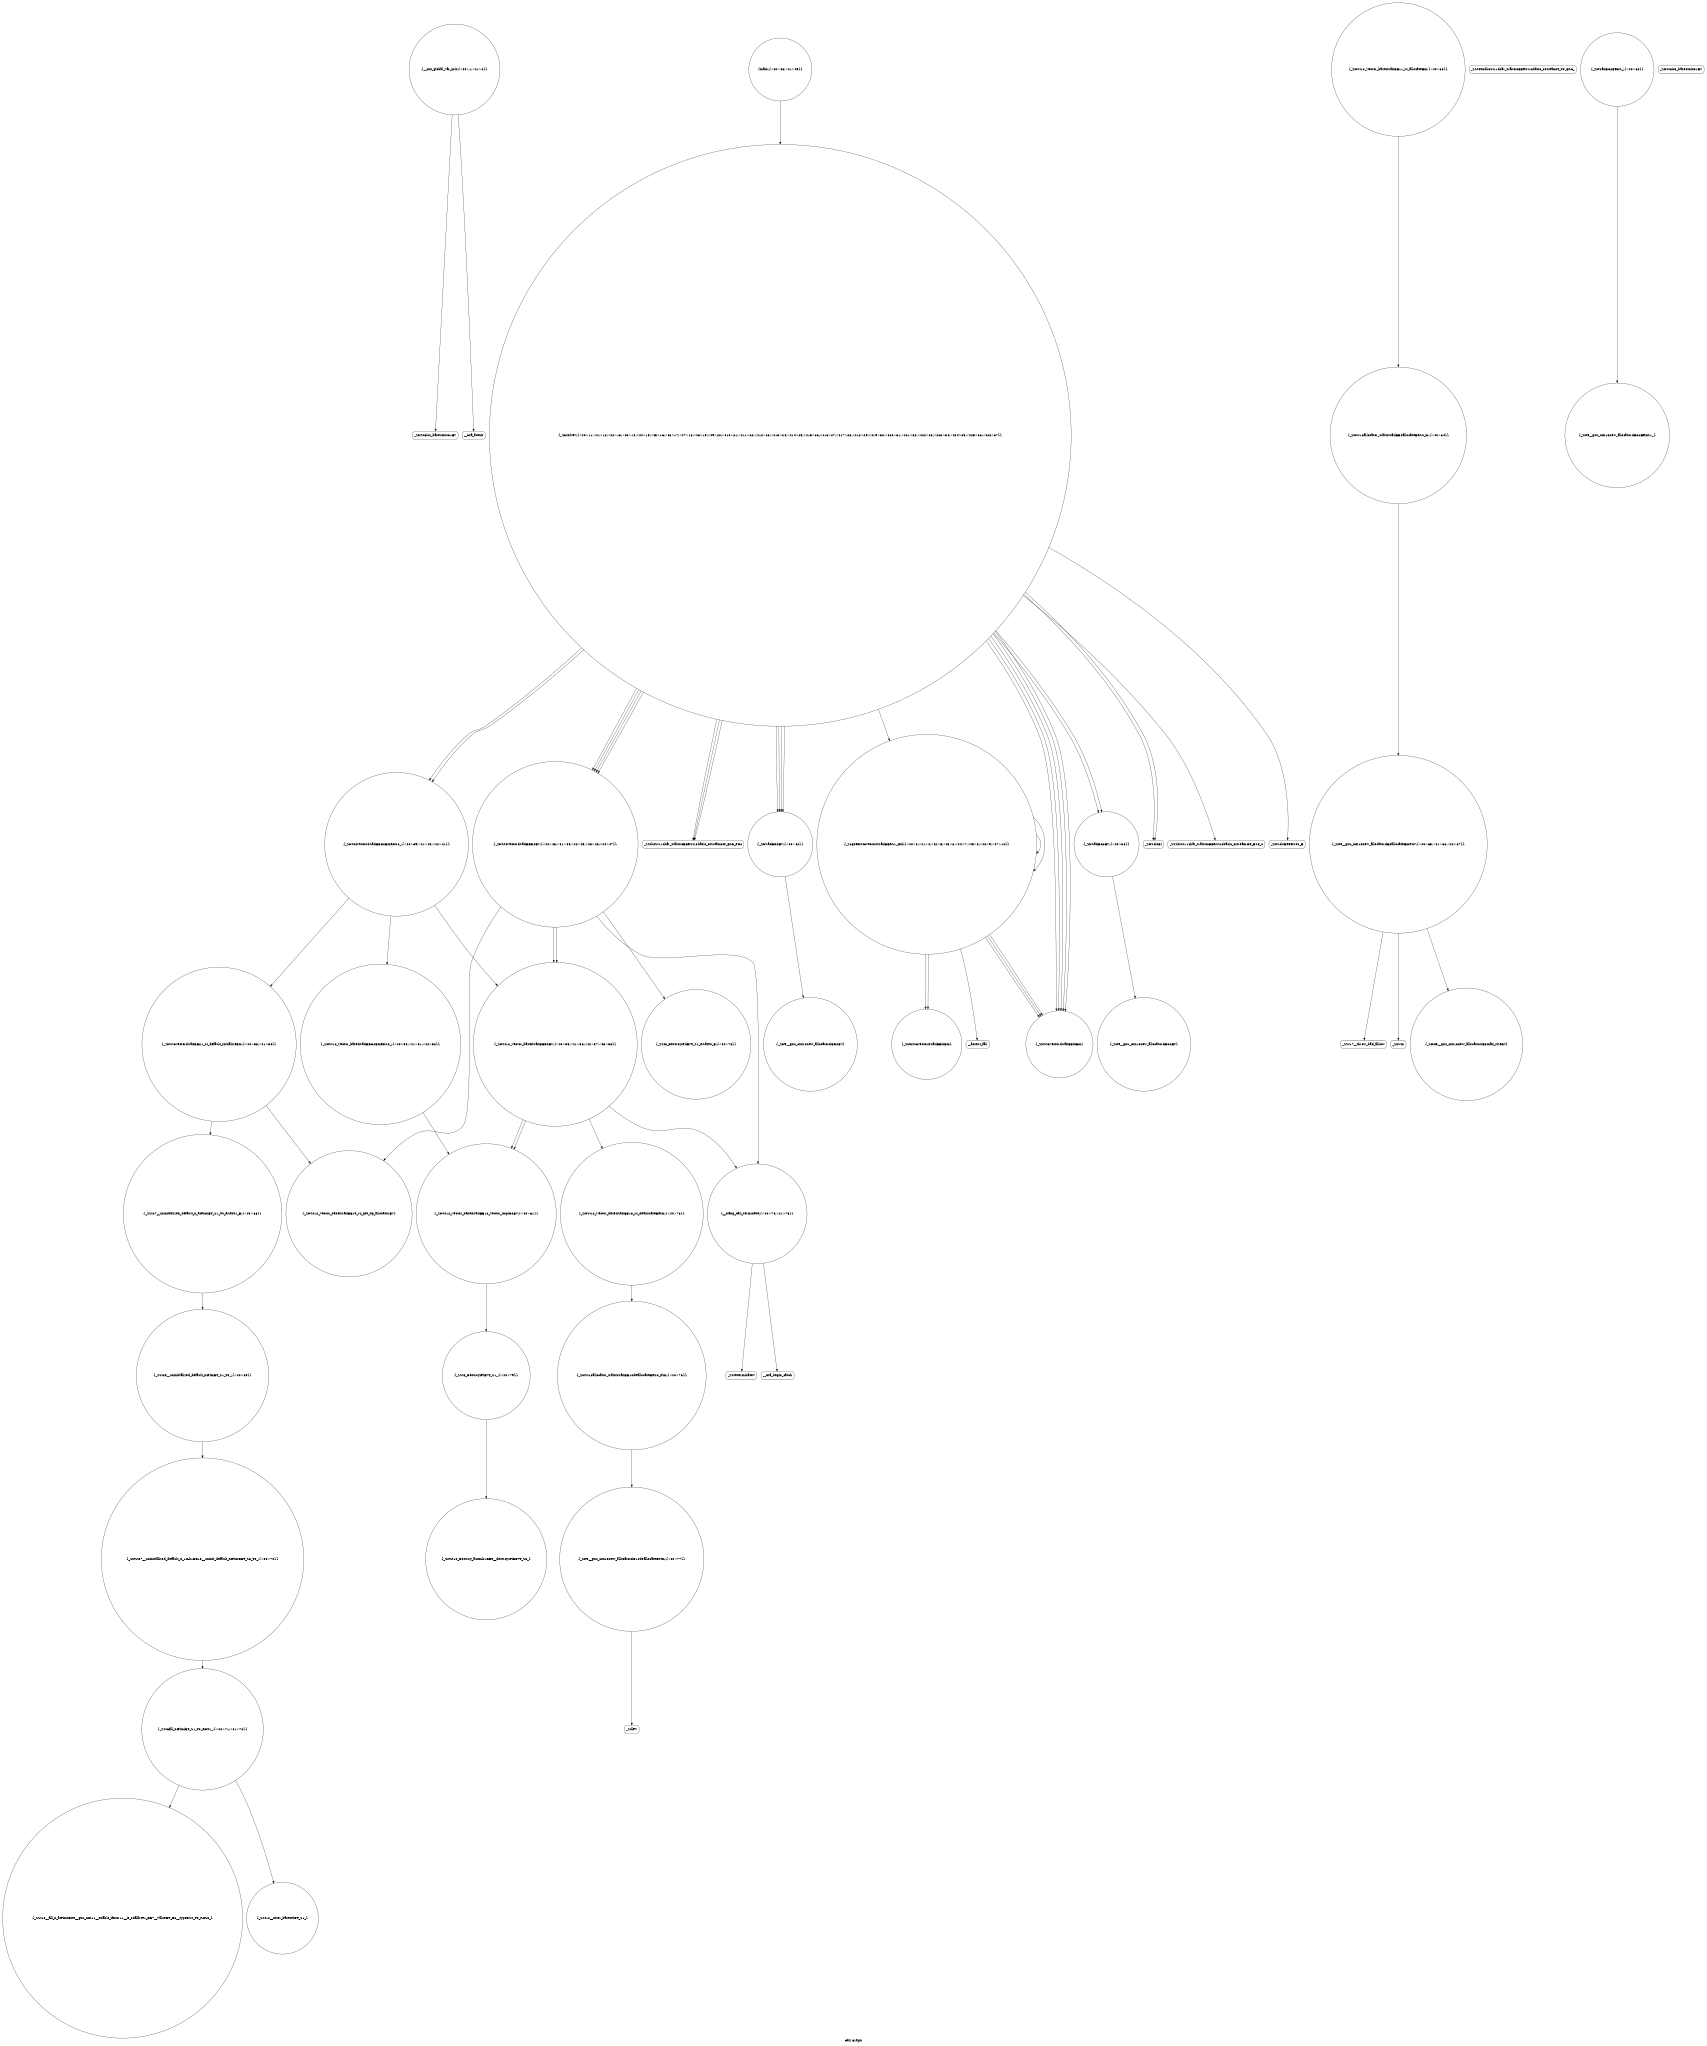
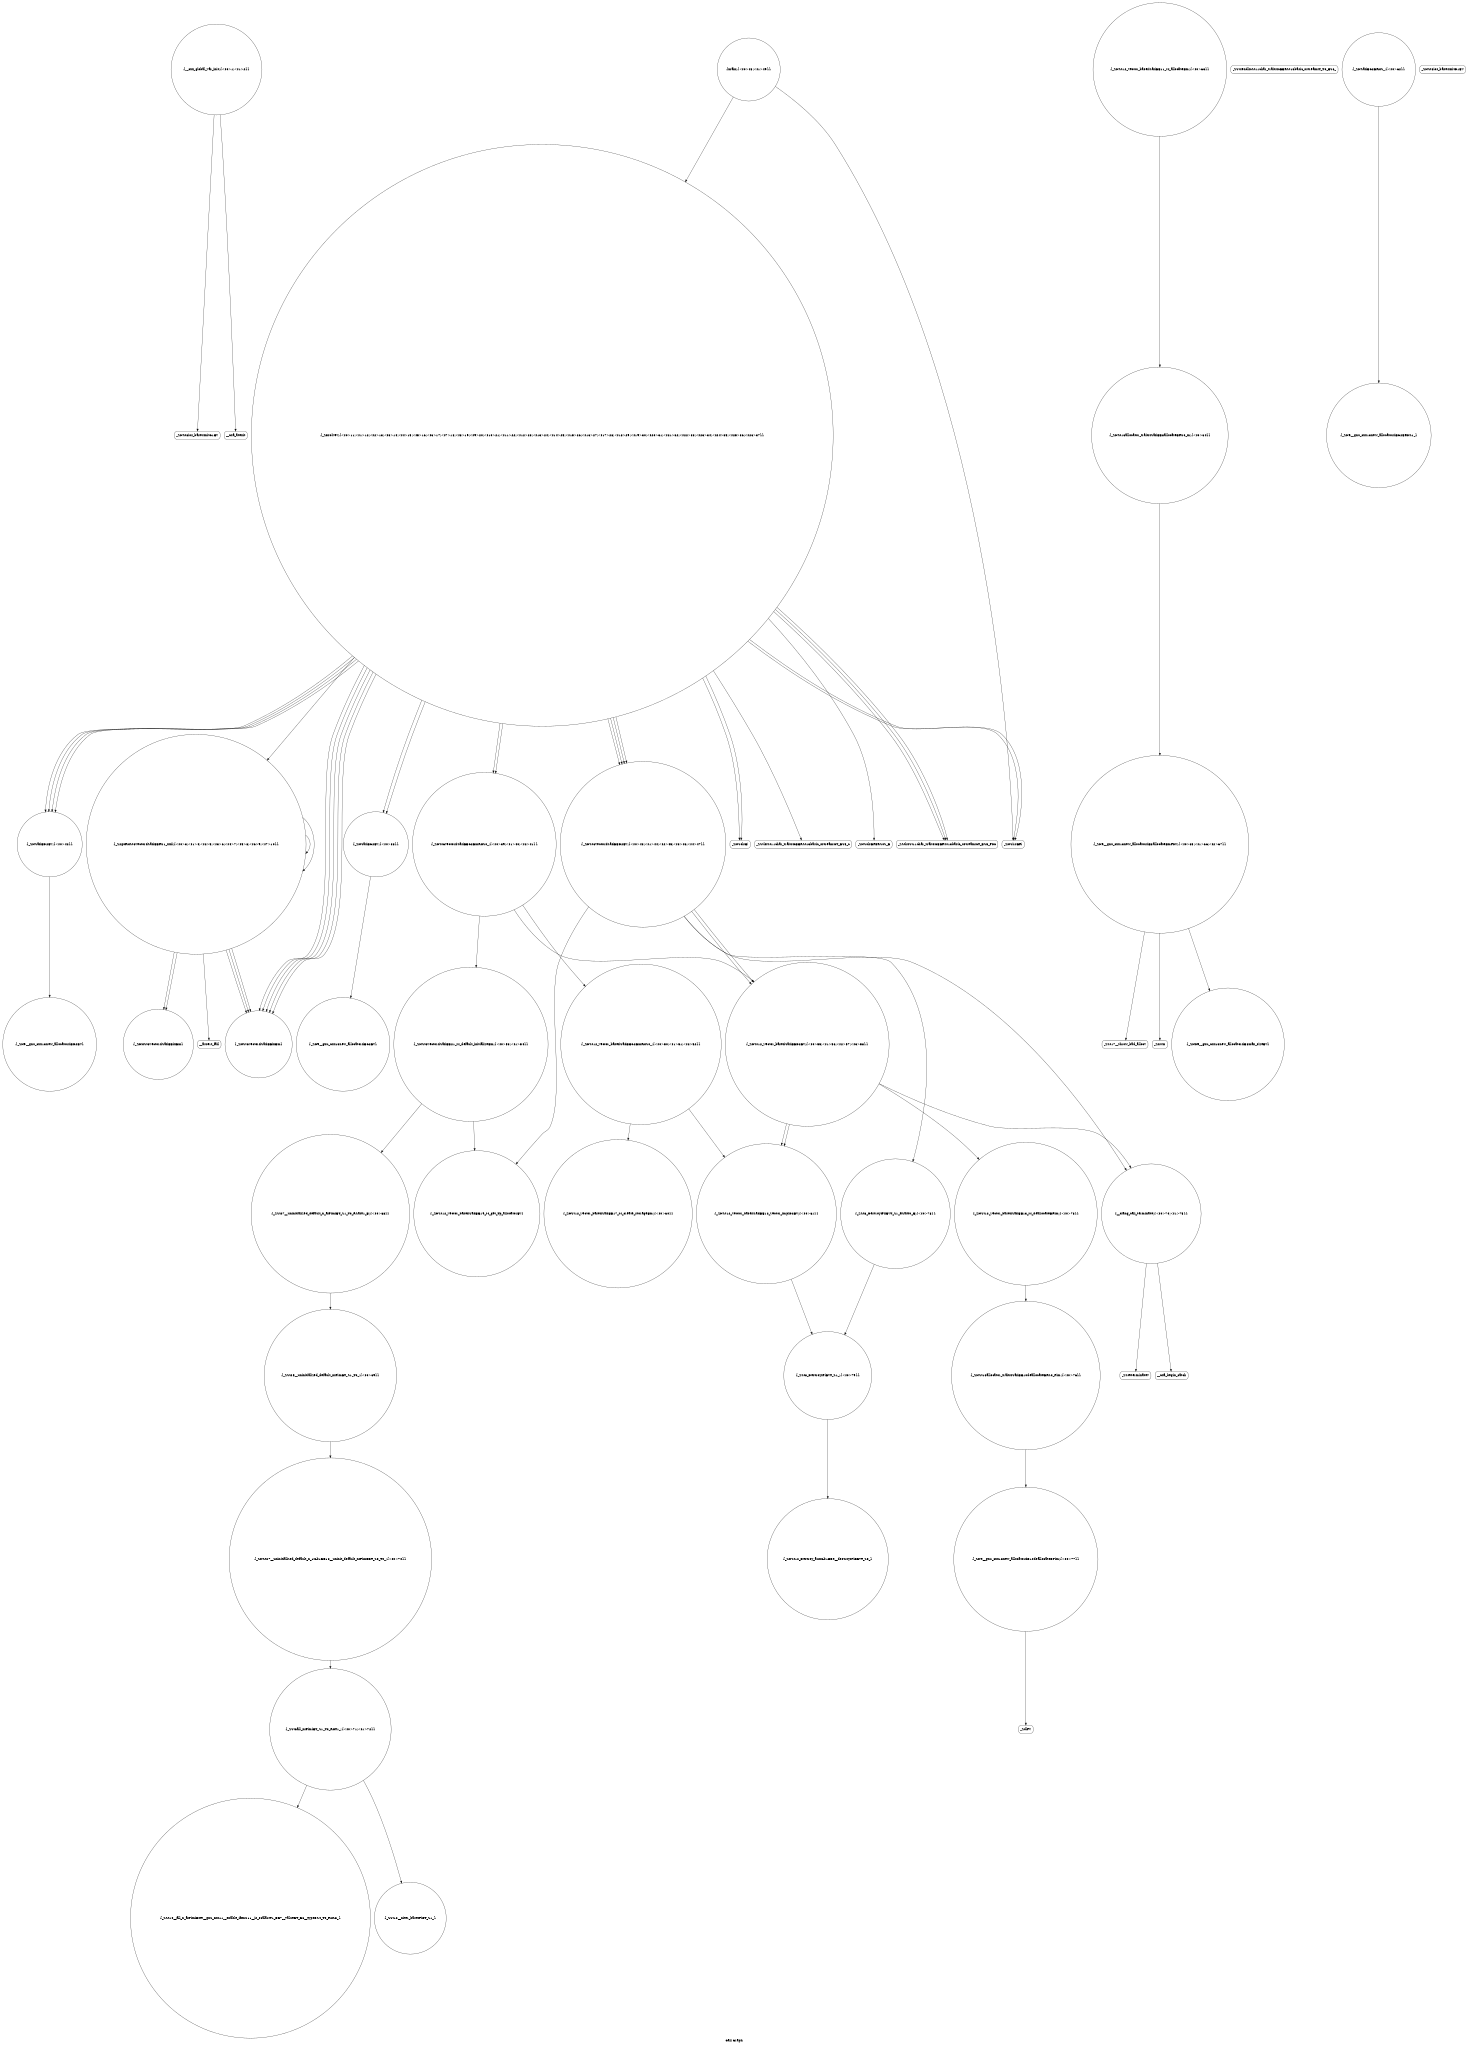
node "_ZNSirsERi": added
node "{_ZNSt12_Vector_baseIiSaIiEE17_M_create_storageEm|{<s0>60}}": added
edge "{_ZSt8_DestroyIPiiEvT_S1_RSaIT0_E|{<s0>78}}" -> "{_ZSt8_DestroyIPiEvT_S1_|{<s0>79}}": added
